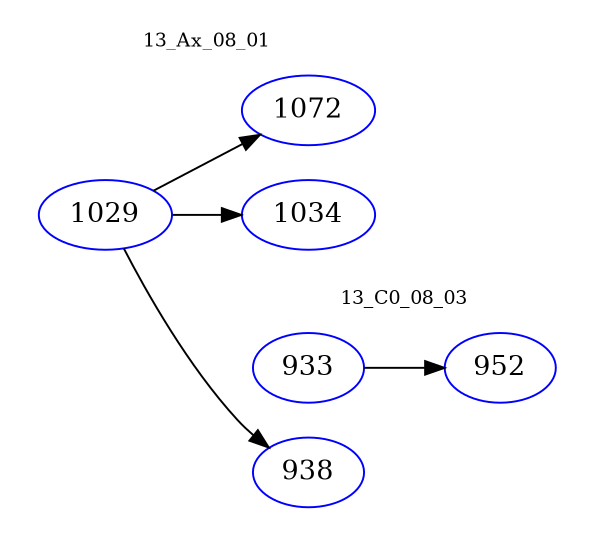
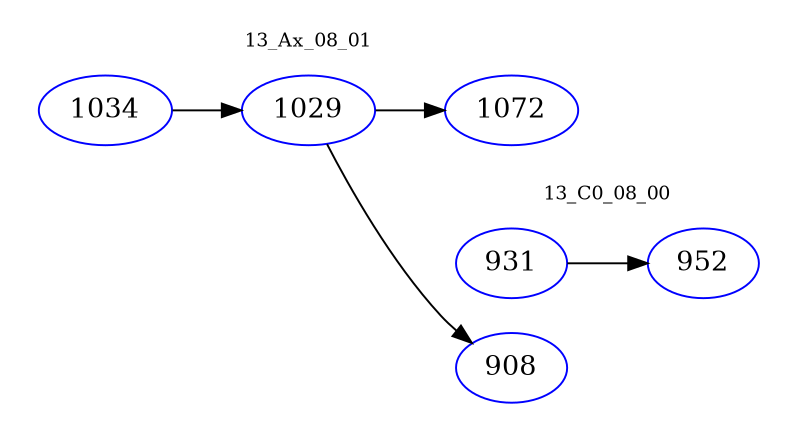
edge "1029" -> "1034": reversed
cluster "13_C0_08_03": label "13_C0_08_03" -> "13_C0_08_00"
node "933": label "933" -> "931"
node "938": label "938" -> "908"
